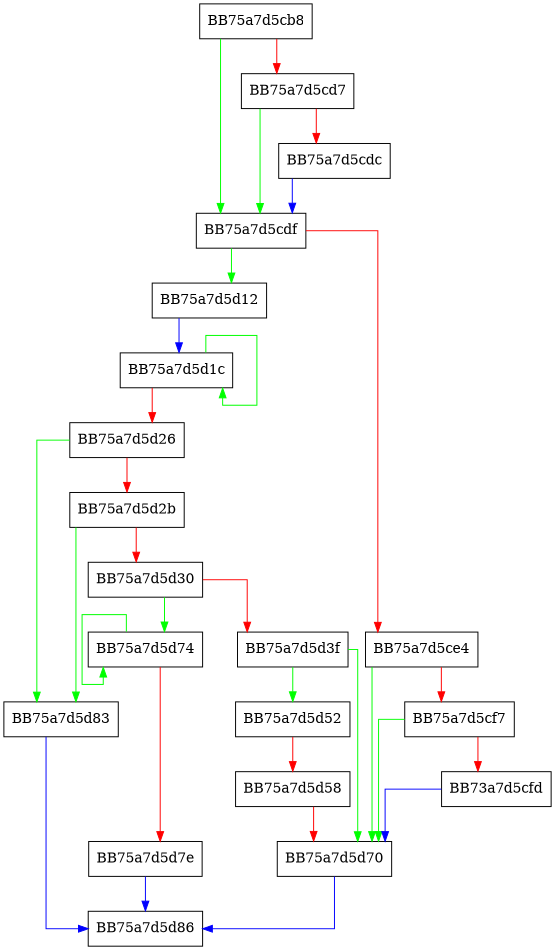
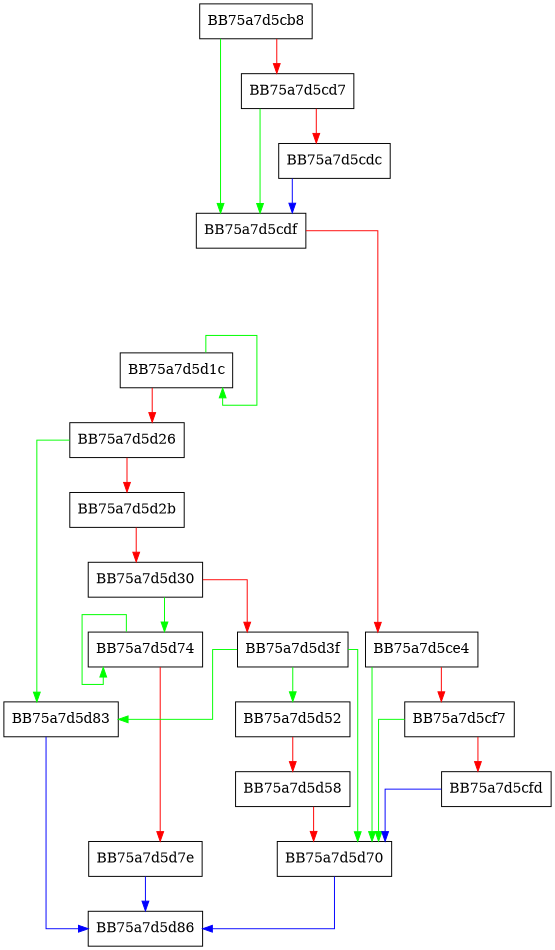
node "BB75a7d5d12": removed
edge "BB75a7d5d2b" -> "BB75a7d5d83": now "BB75a7d5d3f" -> "BB75a7d5d83"
node "BB73a7d5cfd": label "BB73a7d5cfd" -> "BB75a7d5cfd"
